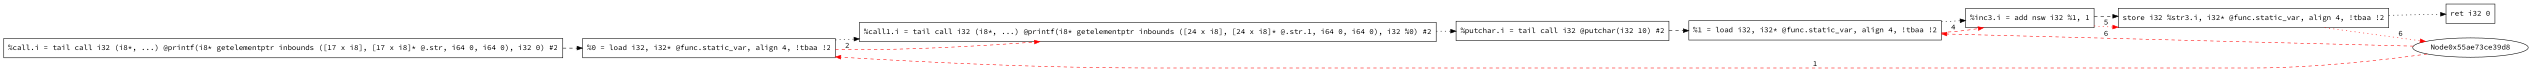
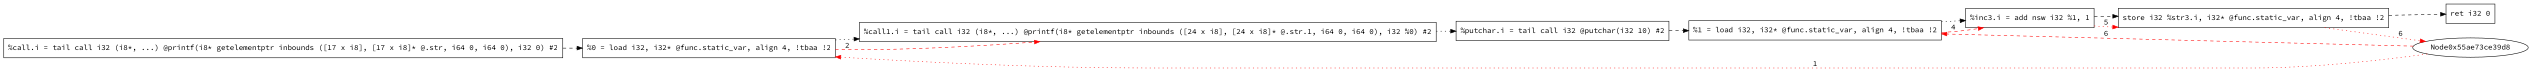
edge "store i32 %str3.i, i32* @func.static_var, align 4, !tbaa !2" -> "ret i32 0": style dotted -> dashed
edge "Node0x55ae73ce39d8" -> "%0 = load i32, i32* @func.static_var, align 4, !tbaa !2": style dashed -> dotted
